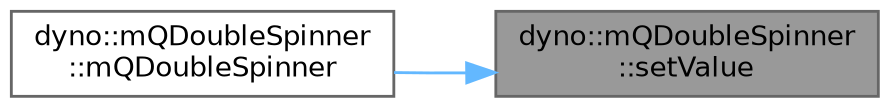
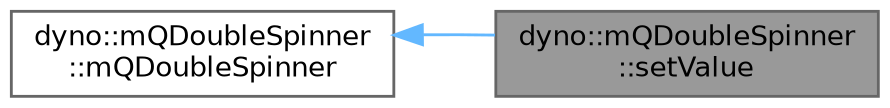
edge "dyno::mQDoubleSpinner ::mQDoubleSpinner" -> "dyno::mQDoubleSpinner ::setValue": reversed
